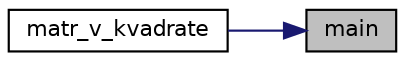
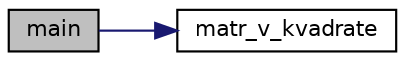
edge "matr_v_kvadrate" -> "main": reversed
